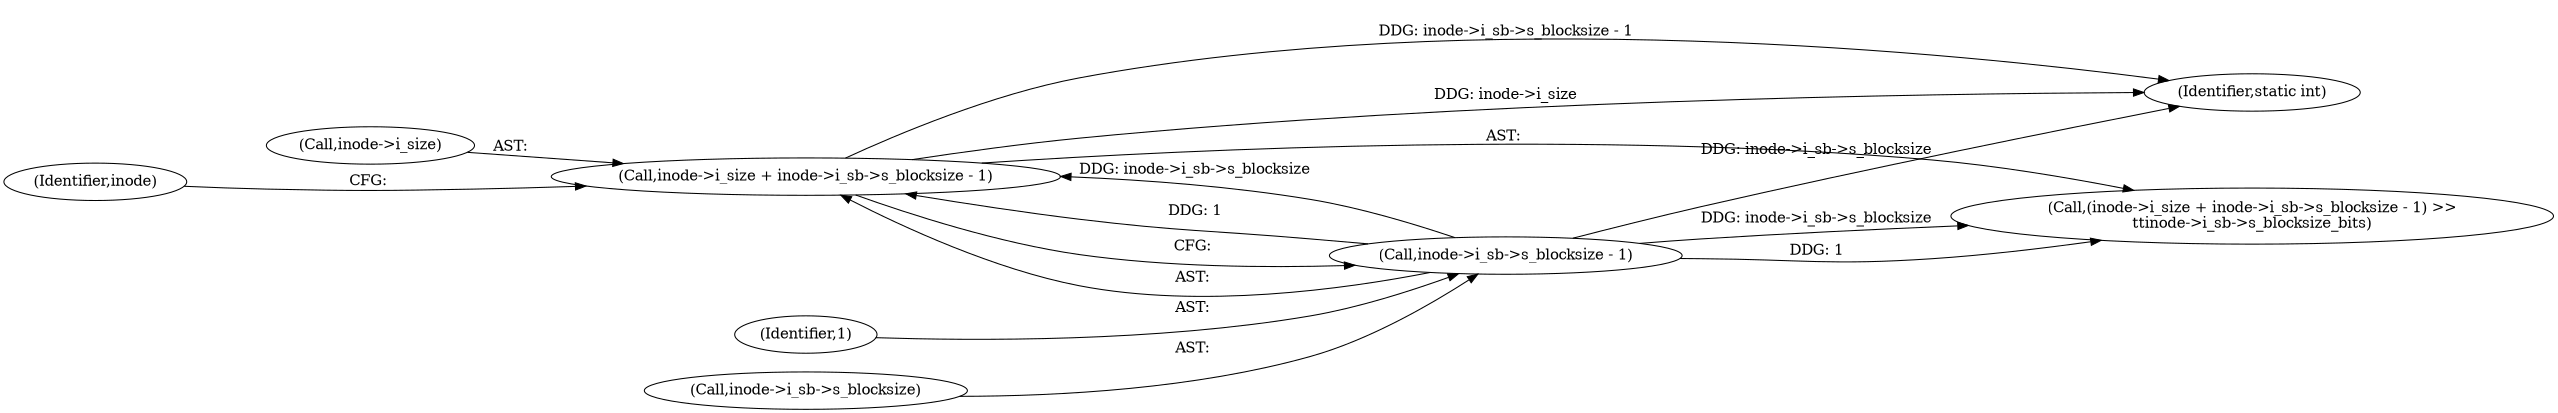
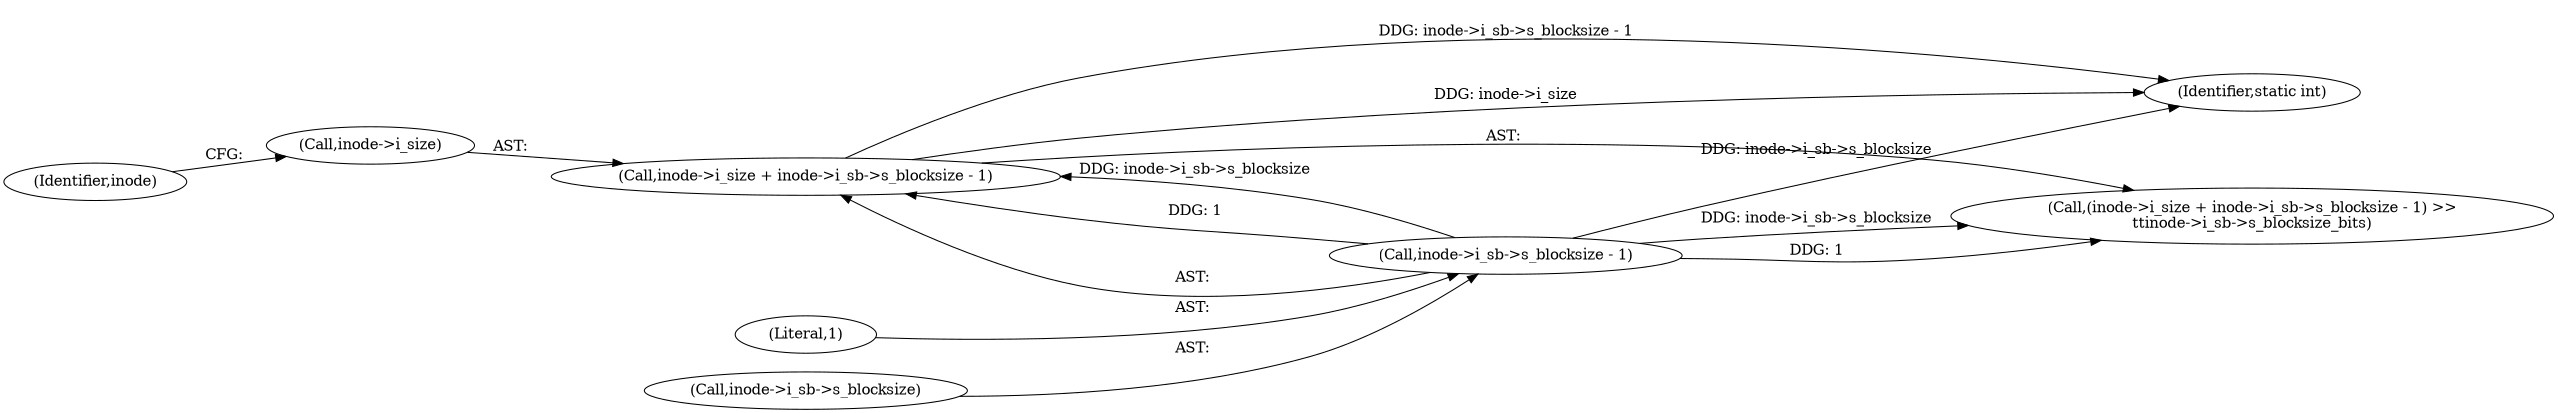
edge "(Identifier,inode)" -> "(Call,inode->i_size + inode->i_sb->s_blocksize - 1)": now "(Identifier,inode)" -> "(Call,inode->i_size)"
edge "(Call,inode->i_size + inode->i_sb->s_blocksize - 1)" -> "(Call,inode->i_sb->s_blocksize - 1)": removed, label "CFG:"
node "(Identifier,1)": label "(Identifier,1)" -> "(Literal,1)"
